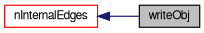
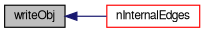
edge "writeObj" -> "nInternalEdges": reversed
